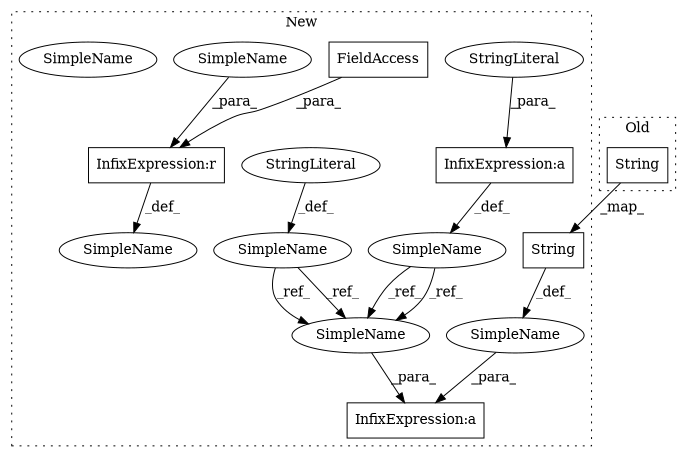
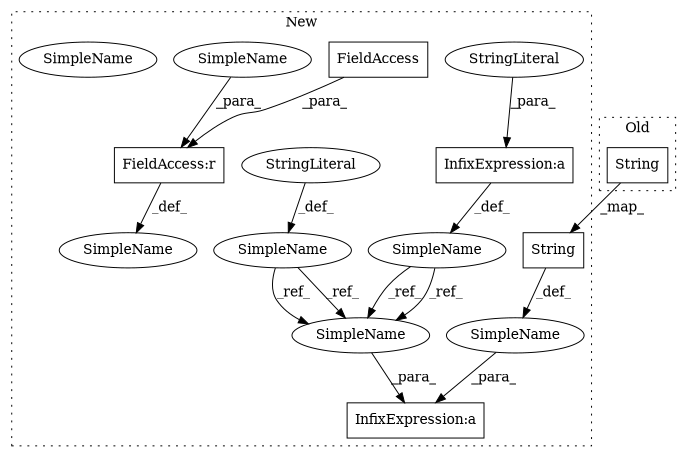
node "InfixExpression:r": label "InfixExpression:r" -> "FieldAccess:r"
